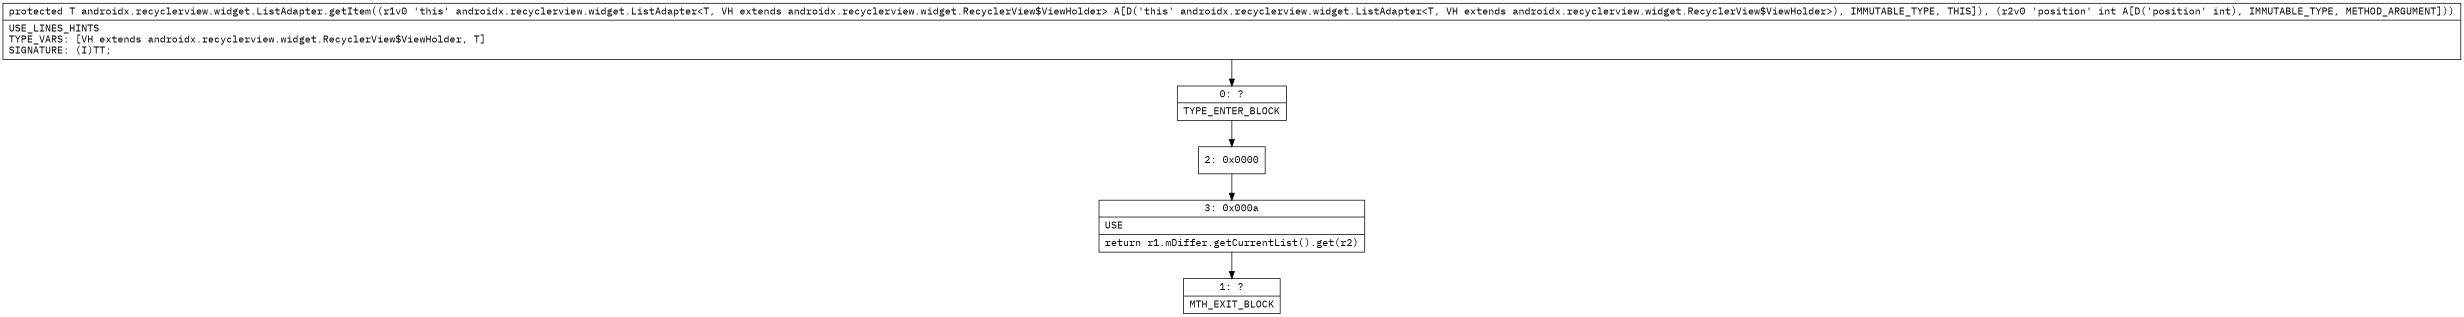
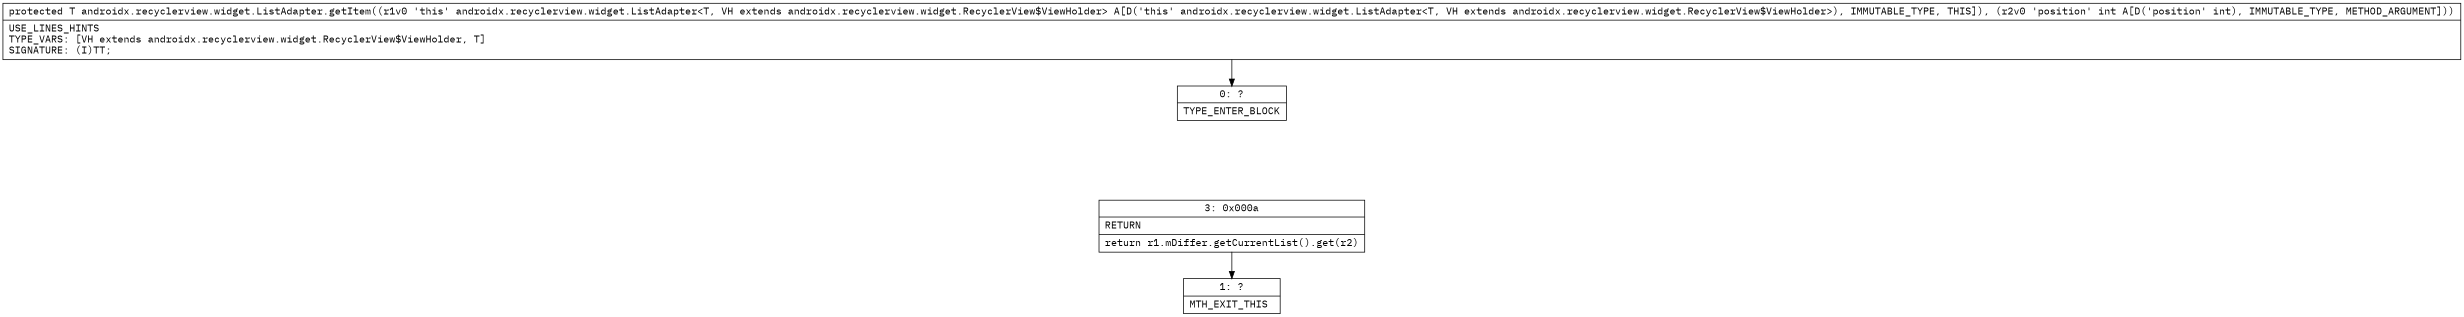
node "2: 0x0000": removed
node "3: 0x000a": text "USE" -> "RETURN"
node "1: ?": text "MTH_EXIT_BLOCK" -> "MTH_EXIT_THIS"
